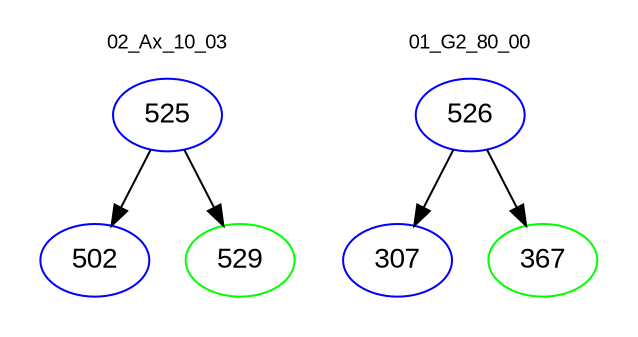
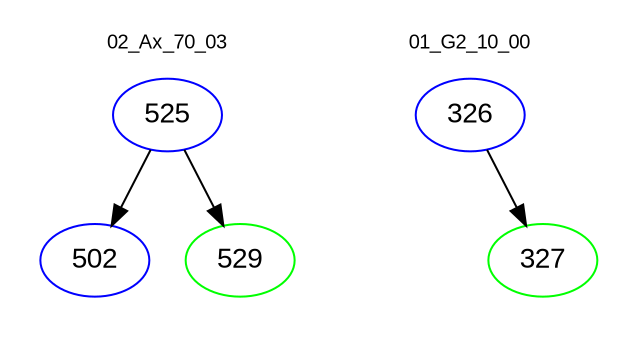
cluster "02_Ax_10_03": label "02_Ax_10_03" -> "02_Ax_70_03"
cluster "01_G2_80_00": label "01_G2_80_00" -> "01_G2_10_00"
node "526": label "526" -> "326"
node "307": removed
node "367": label "367" -> "327"
